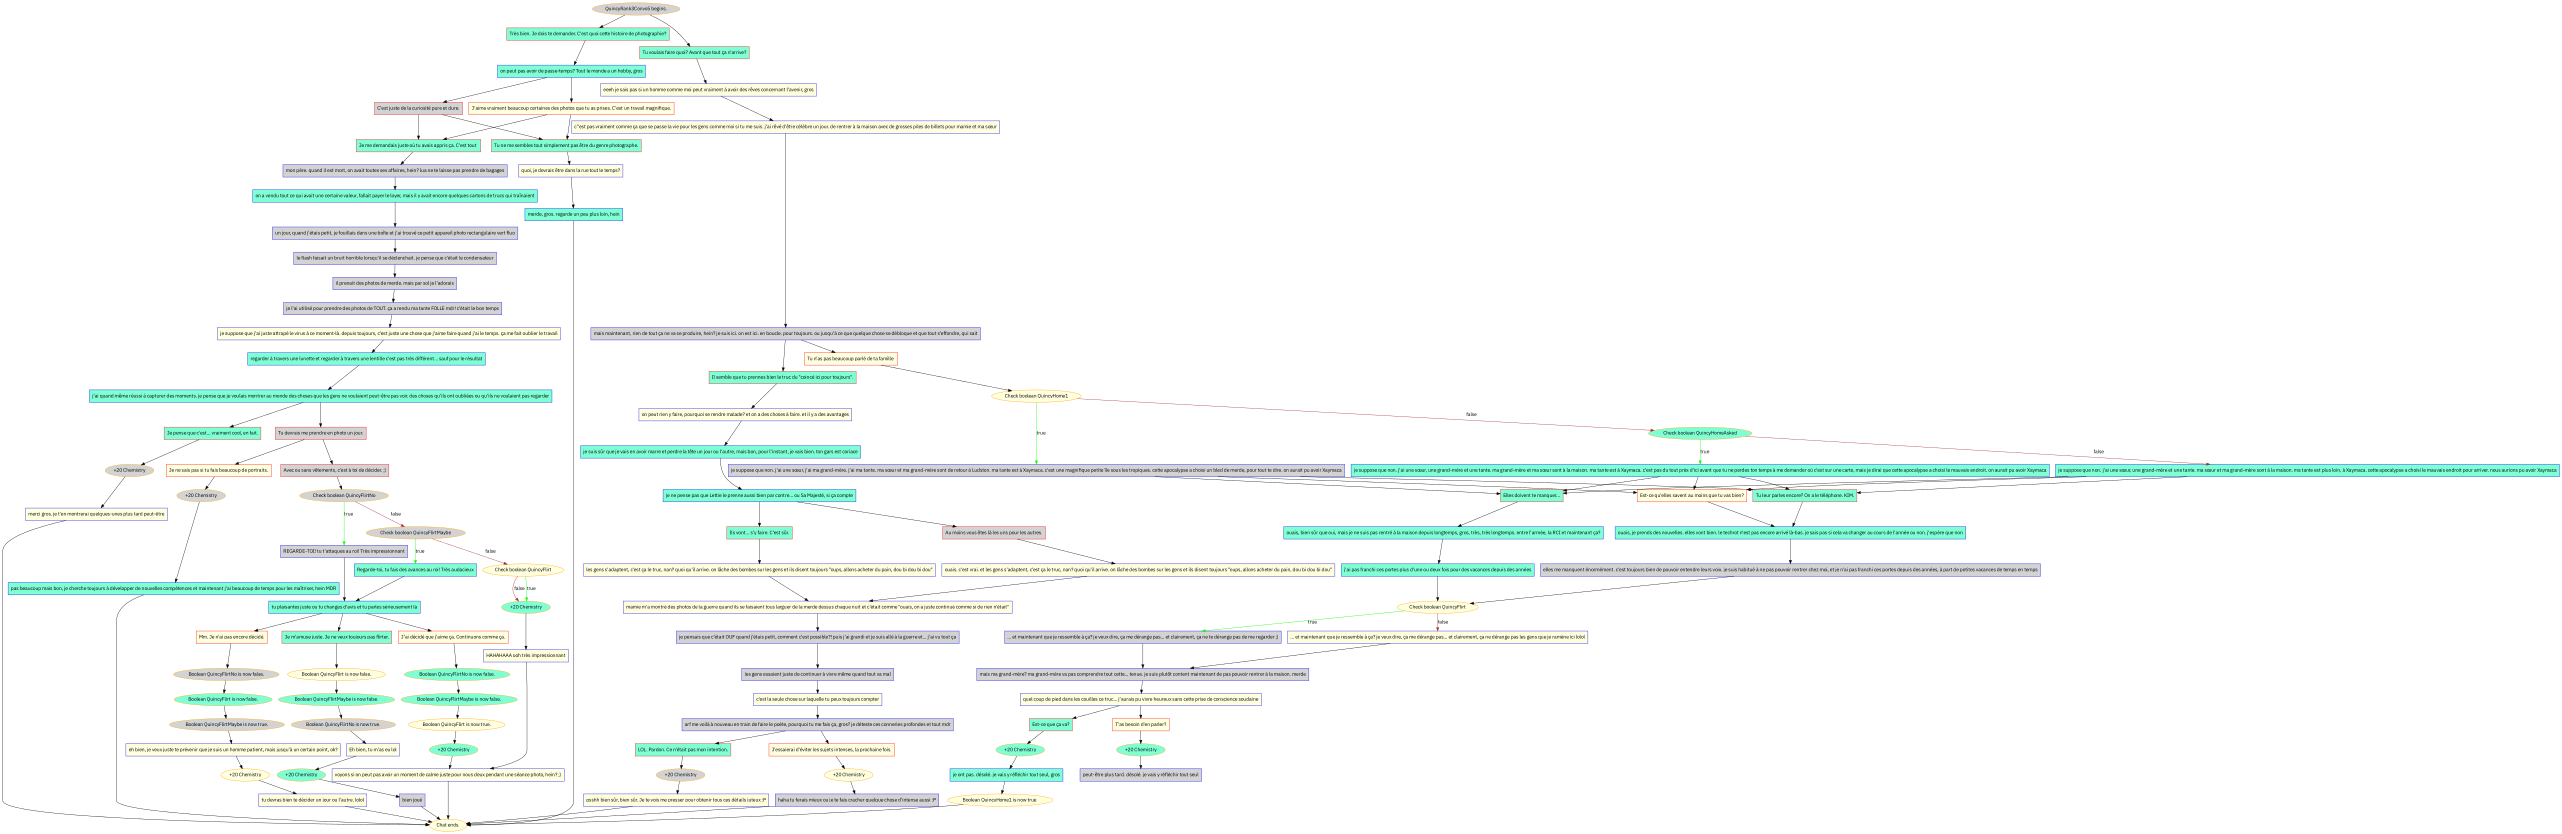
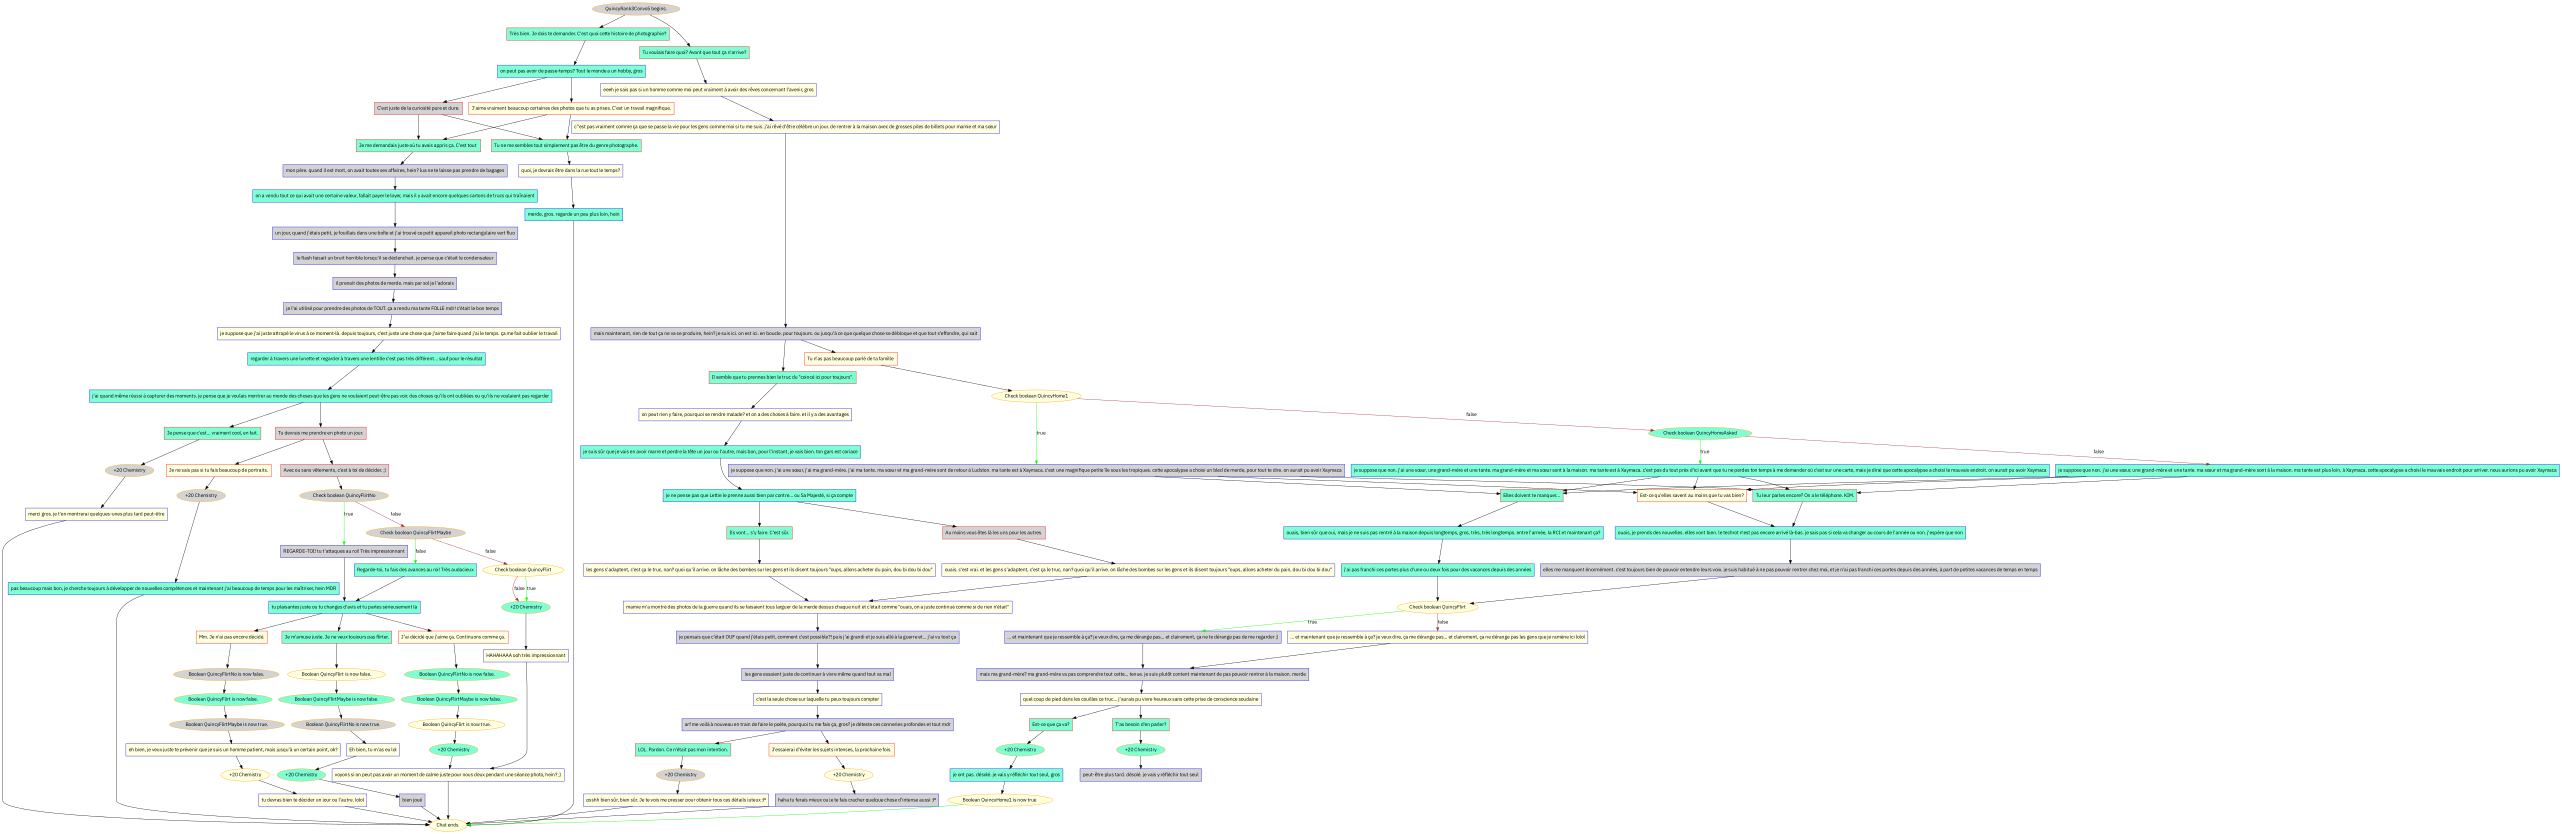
edge "Check boolean QuincyFlirtMaybe" -> "Regarde-toi, tu fais des avances au roi! Très audacieux": label "true" -> "false"
node "T'as besoin d'en parler?": fillcolor lightyellow -> aquamarine
edge "Boolean QuincyHome1 is now true." -> "Chat ends.": color black -> green
